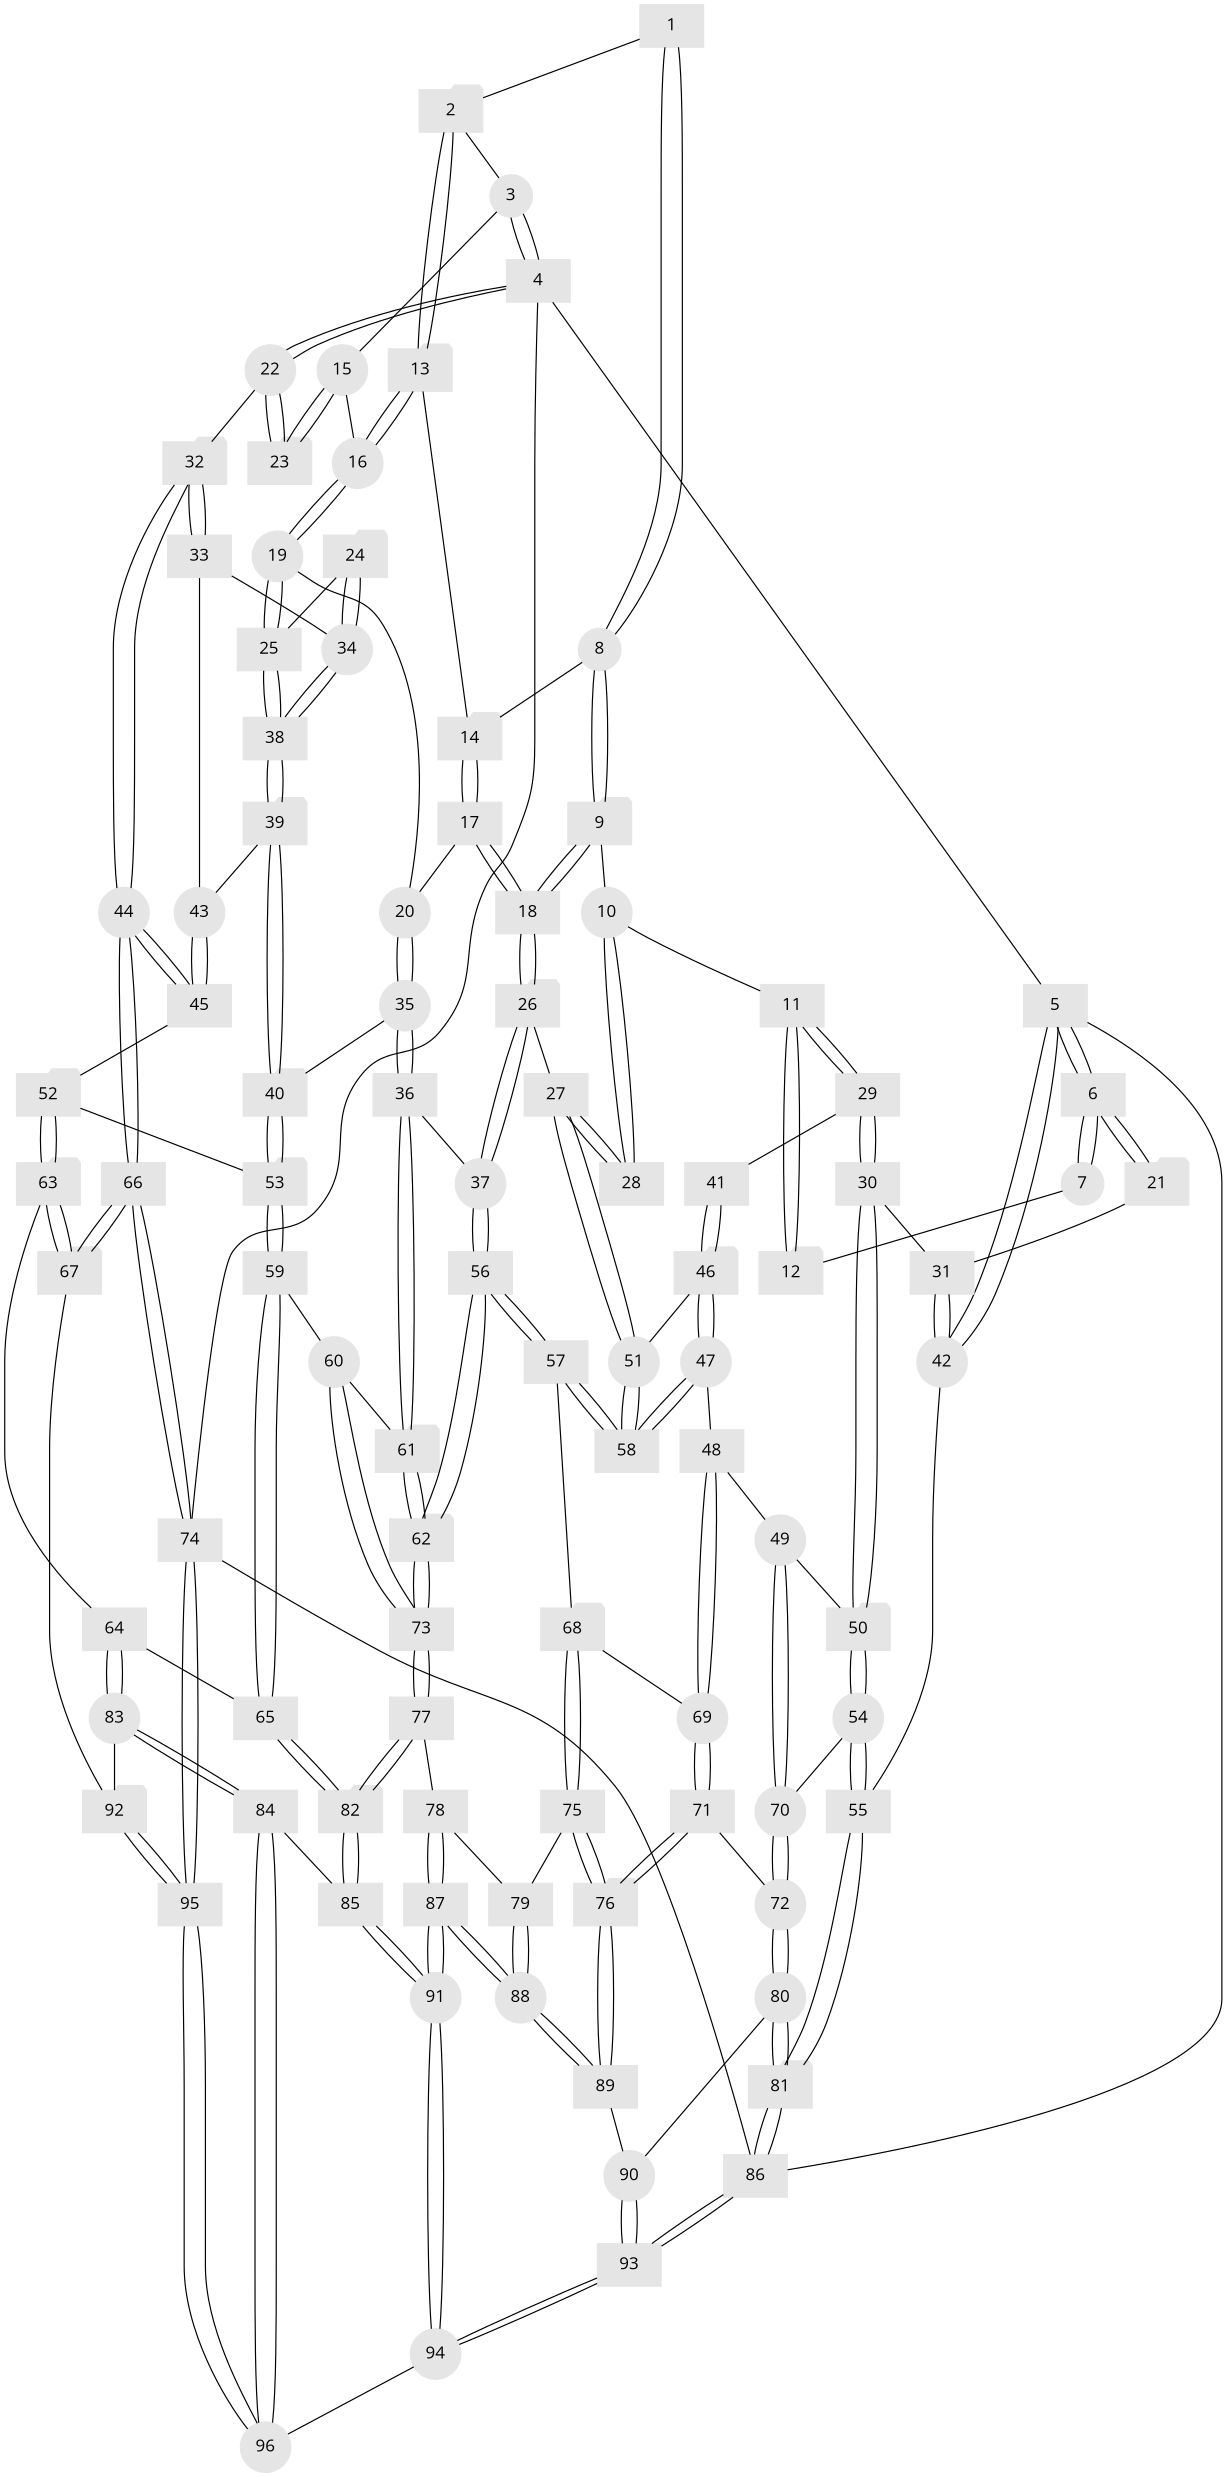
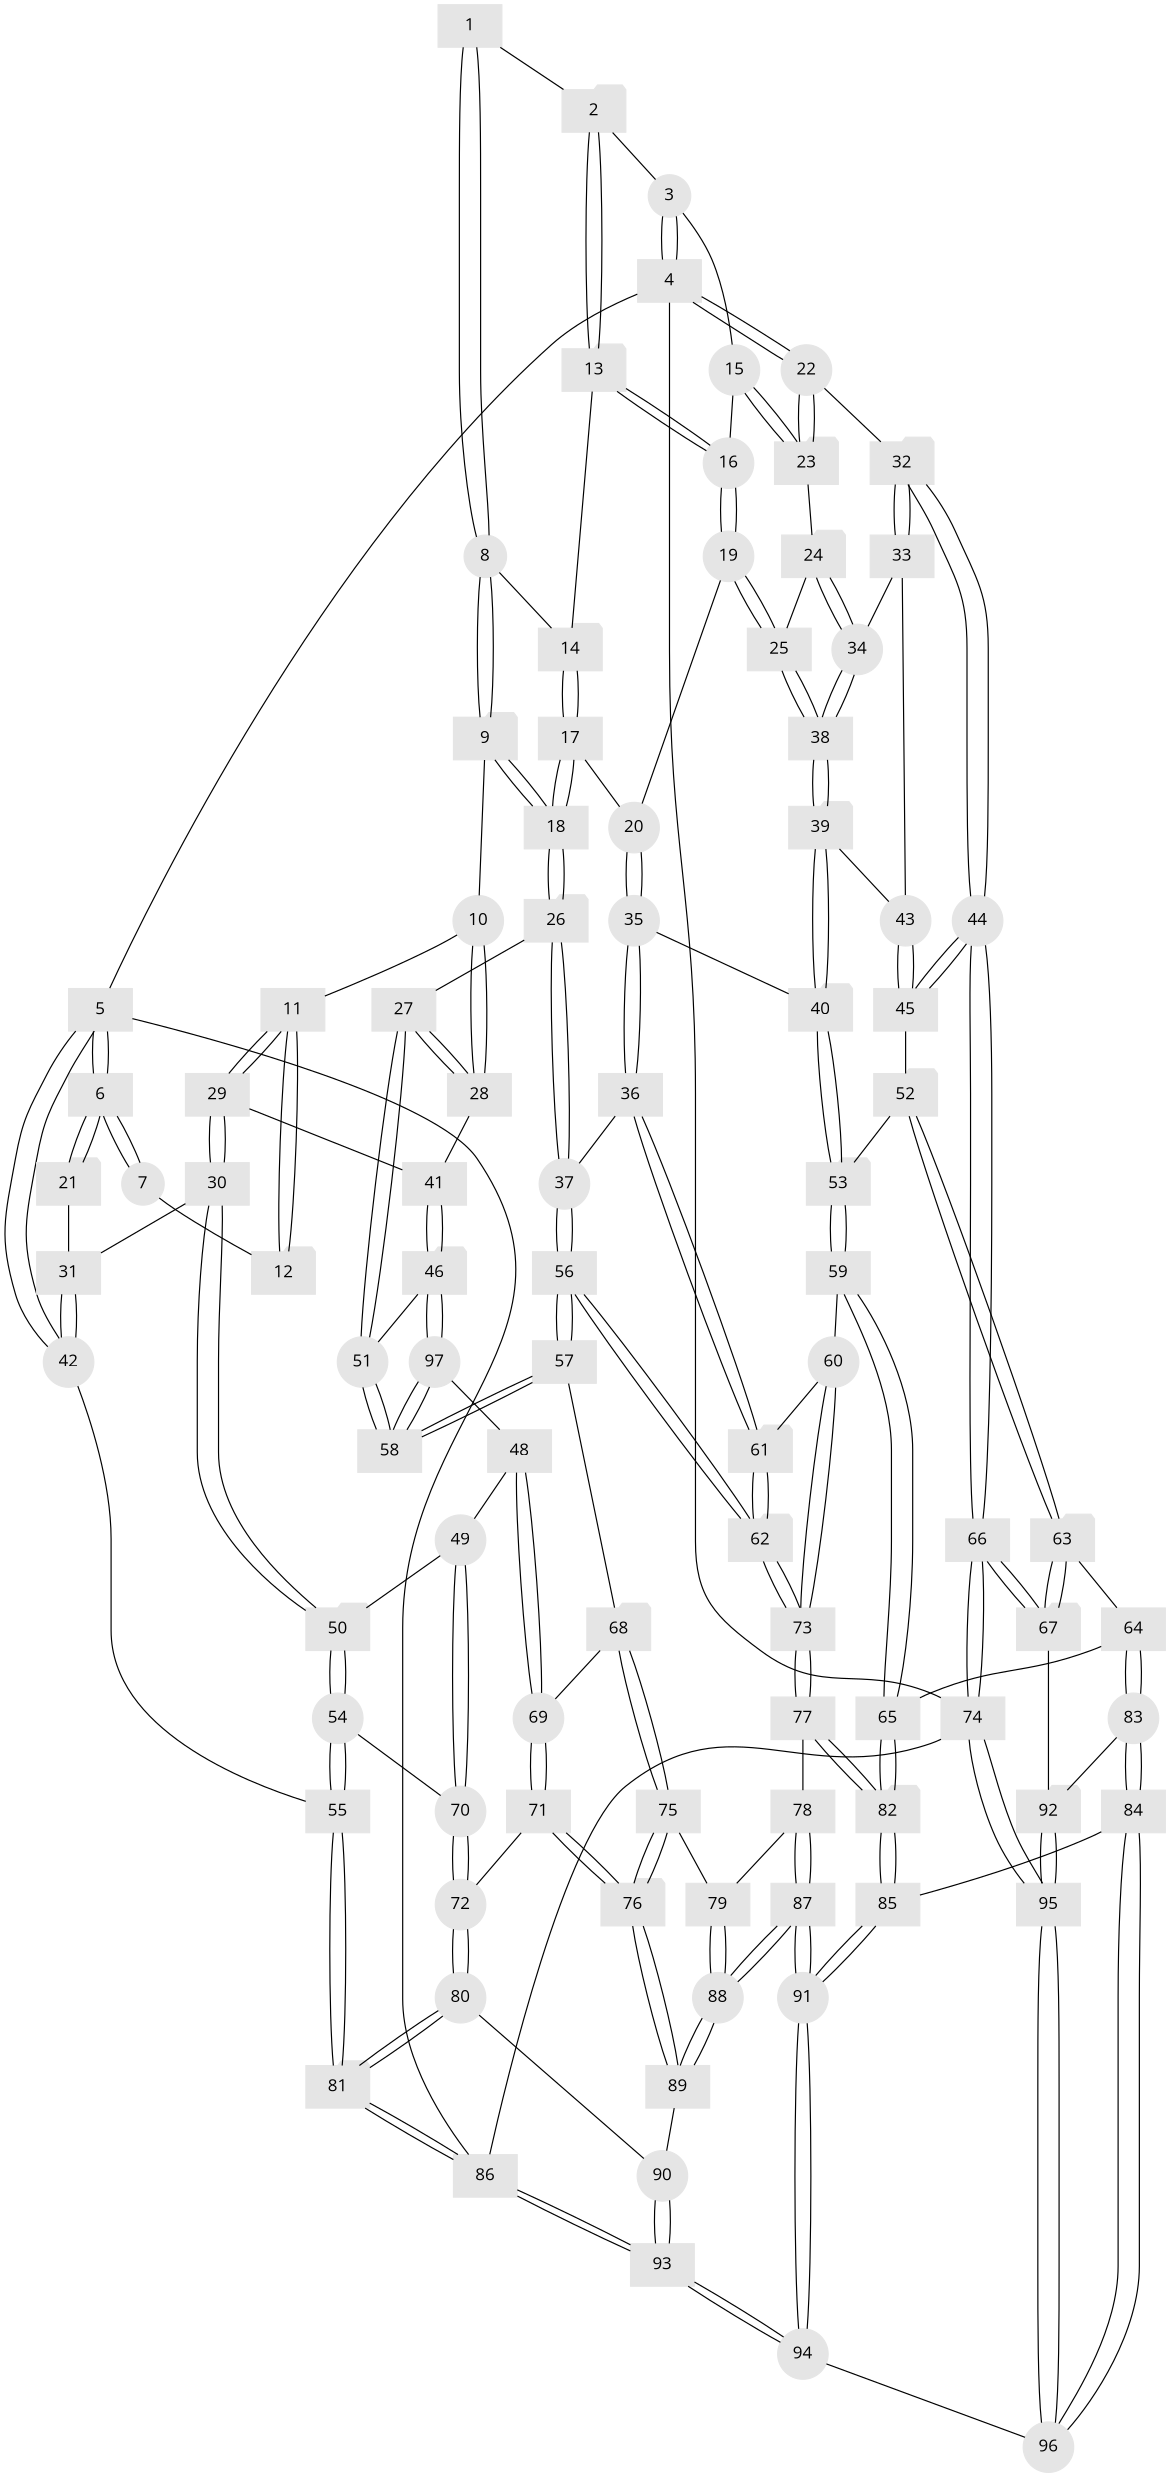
edge "23" -- "24": added
edge "28" -- "41": added
node "47": label "47" -> "97"
